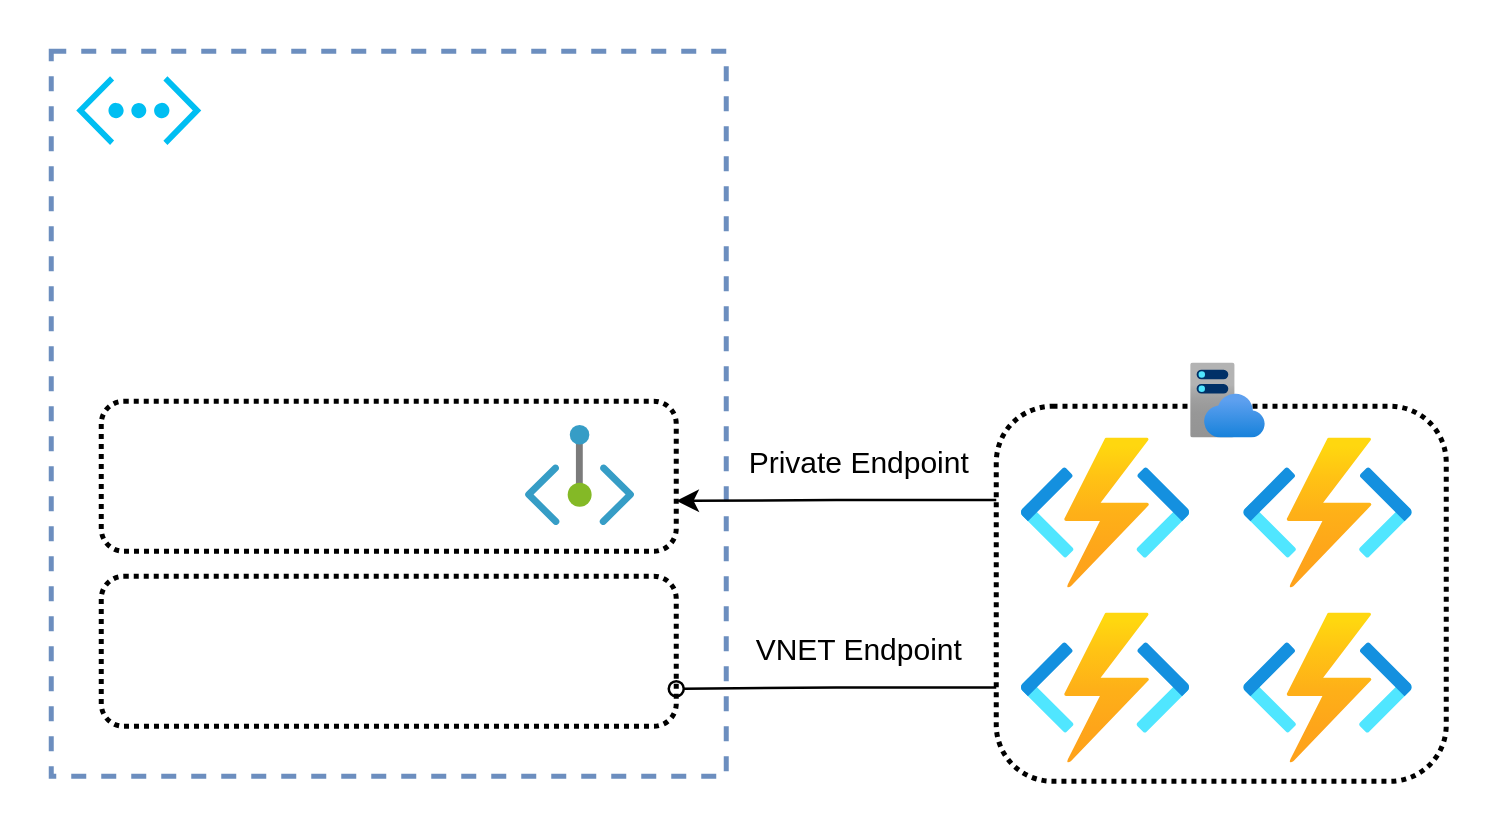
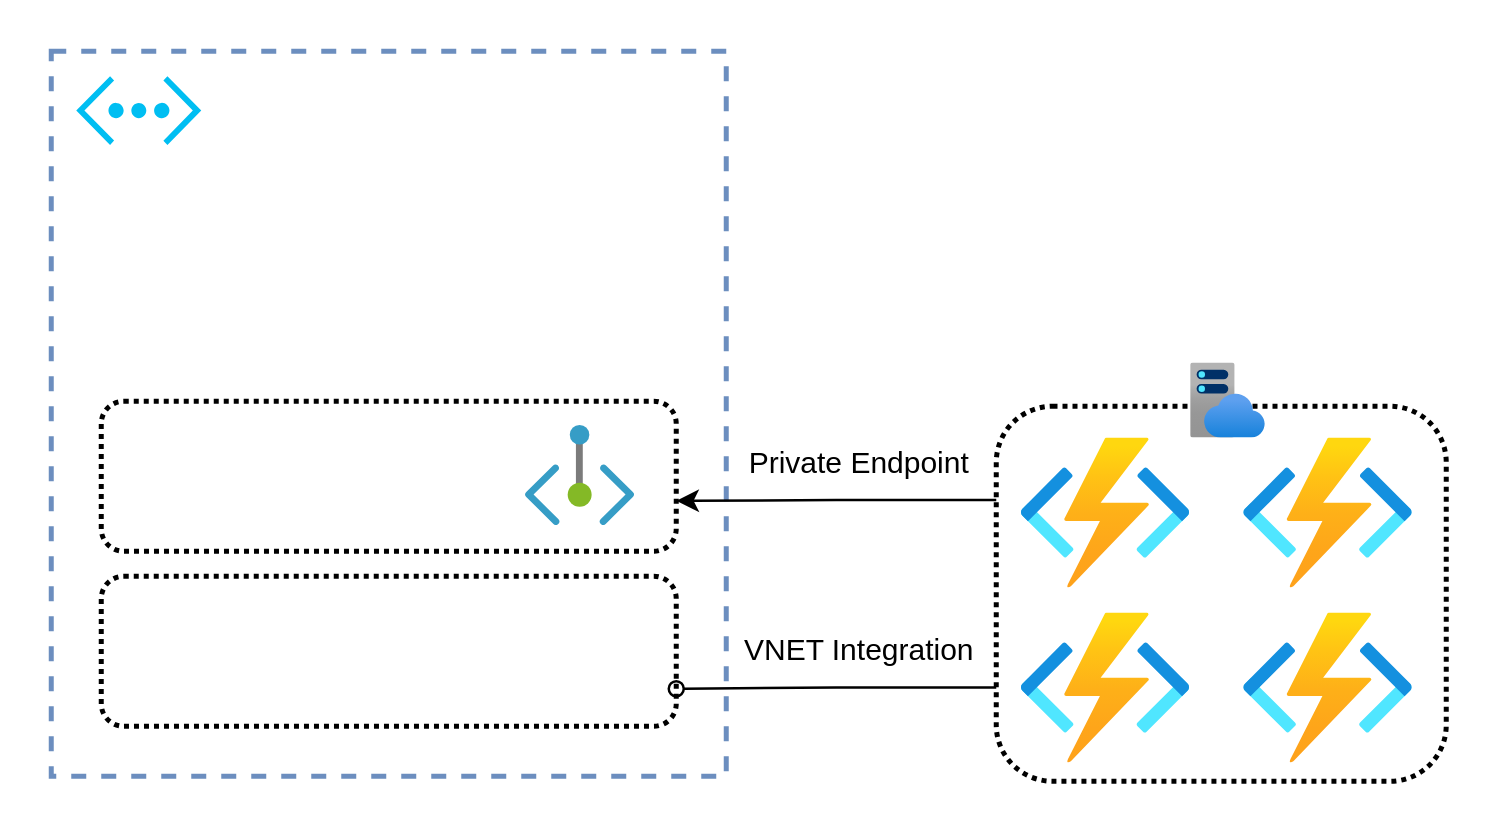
node "VNET Endpoint": label "VNET Endpoint" -> "VNET Integration"
